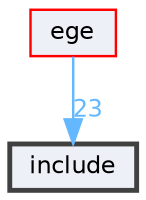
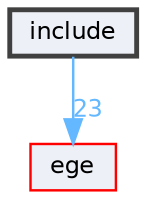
edge "ege" -> "include": reversed
